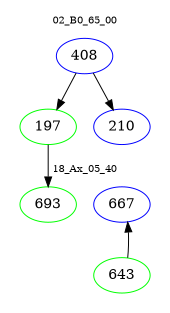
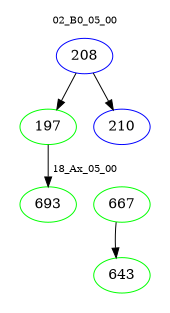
cluster "02_B0_65_00": label "02_B0_65_00" -> "02_B0_05_00"
node "408": label "408" -> "208"
cluster "18_Ax_05_40": label "18_Ax_05_40" -> "18_Ax_05_00"
node "667": color blue -> green
edge "643" -> "667": reversed
